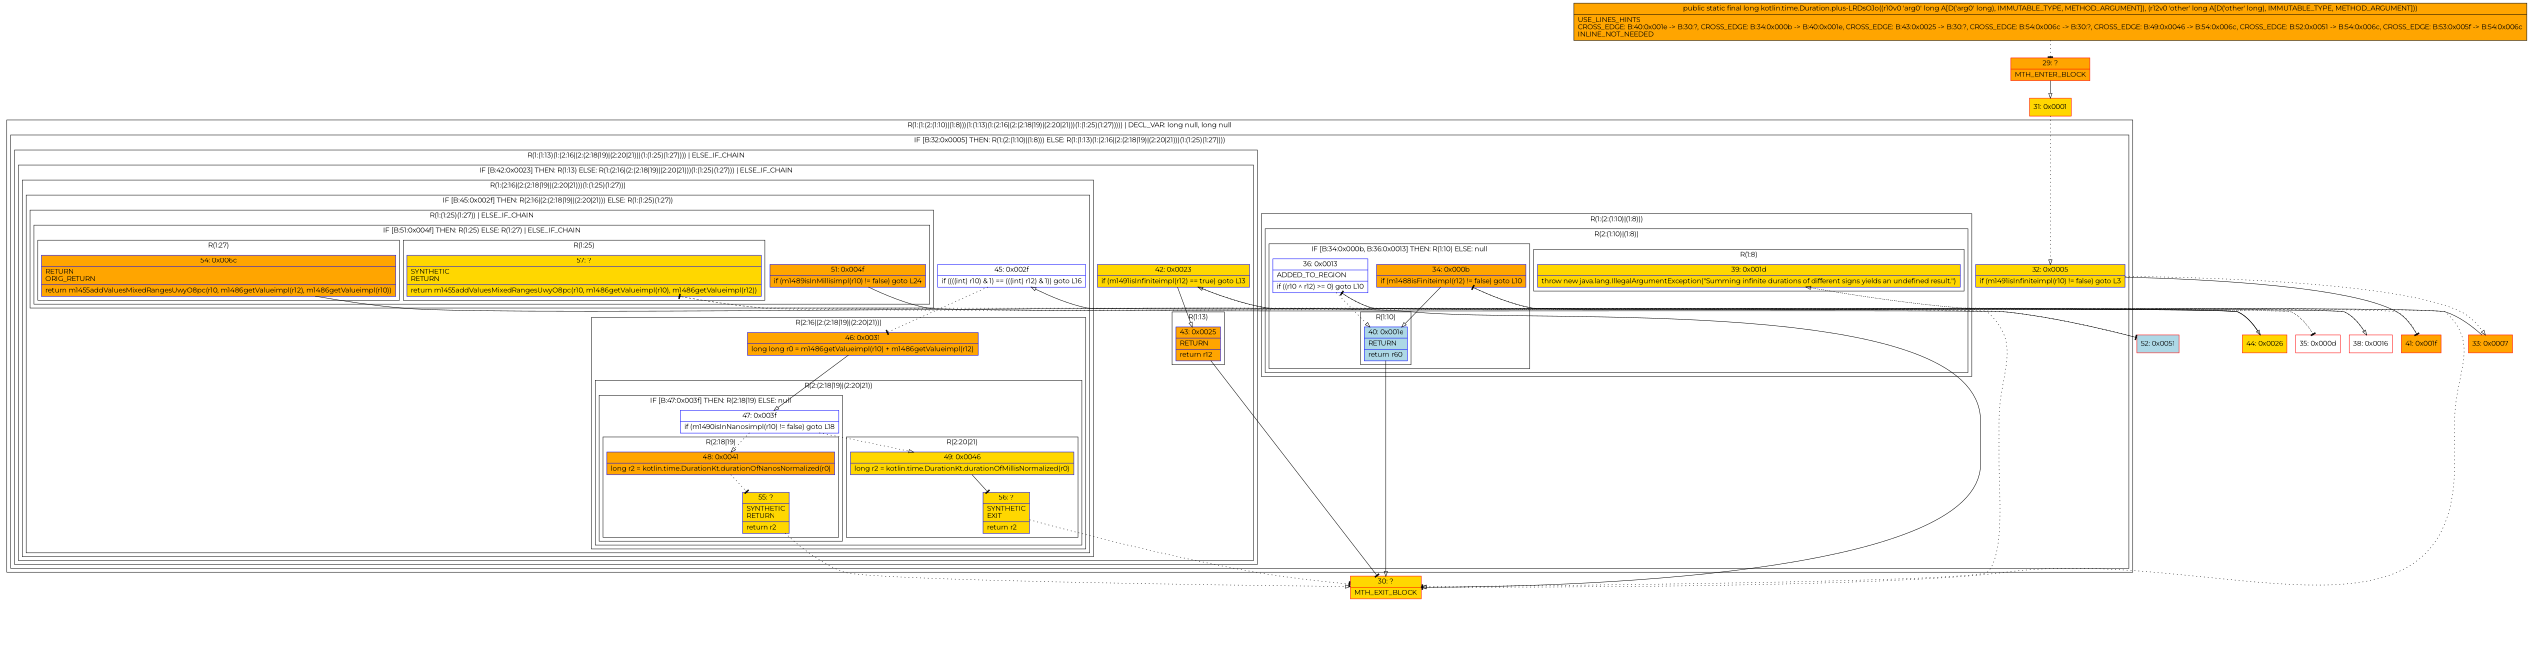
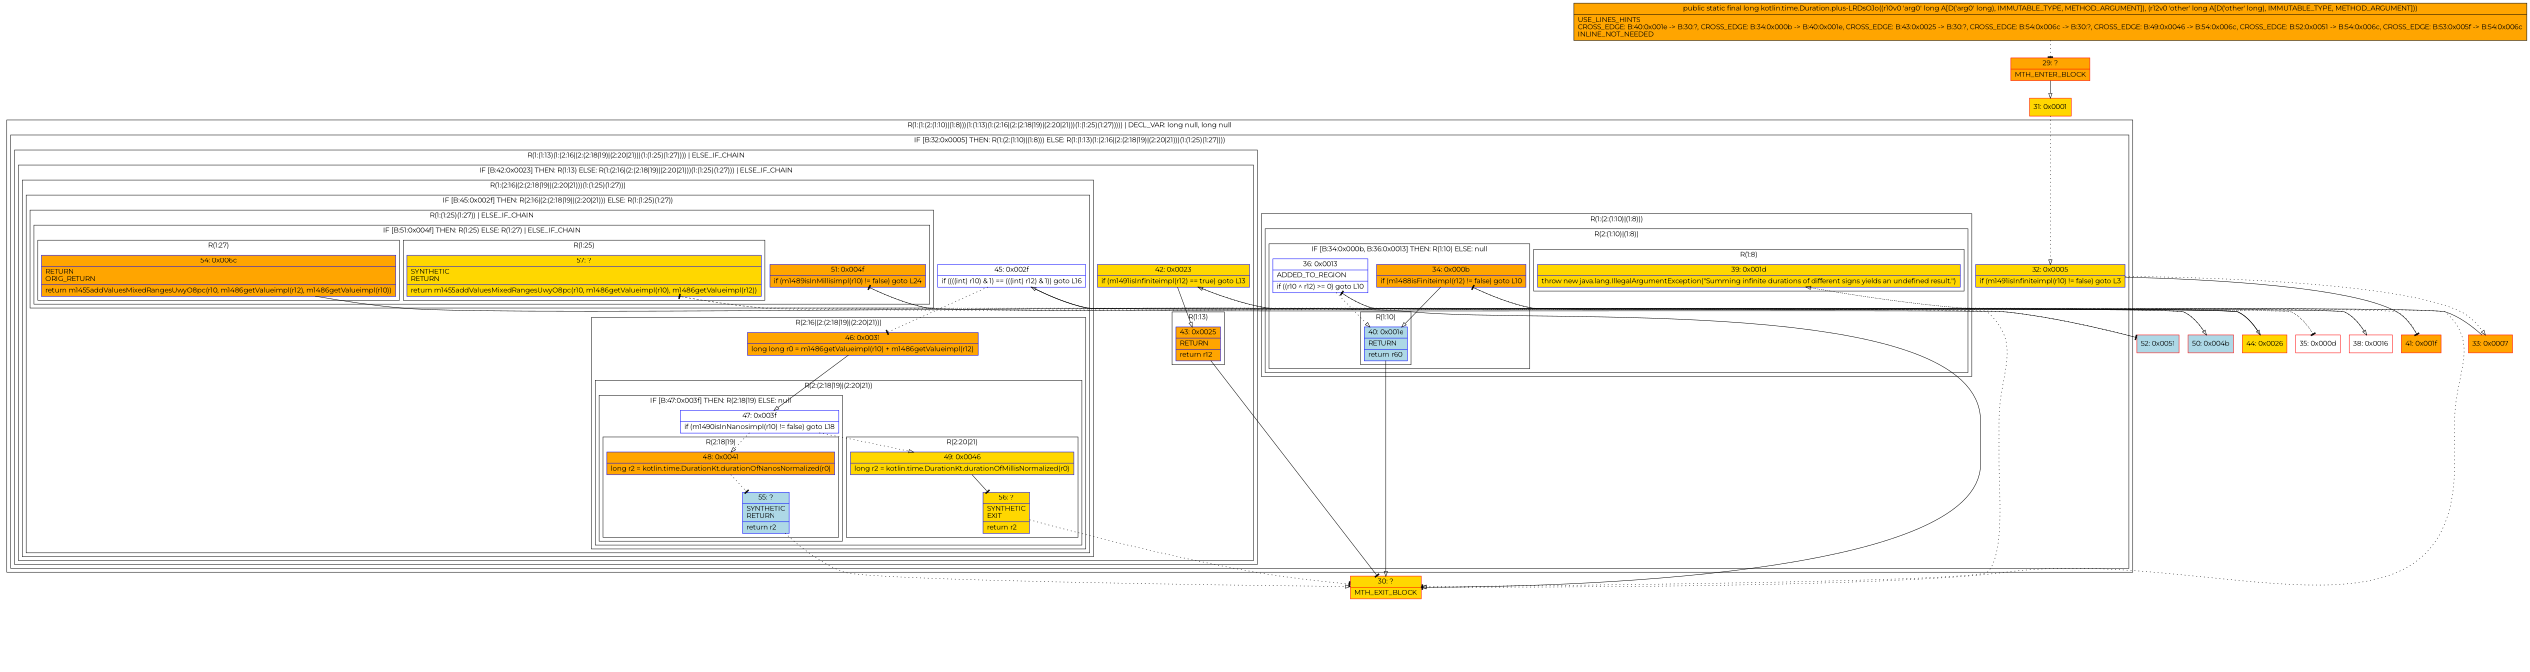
node "50: 0x004b": added
node "55: ?": fillcolor gold -> lightblue
